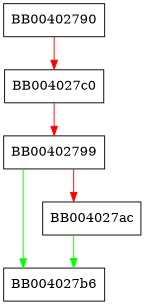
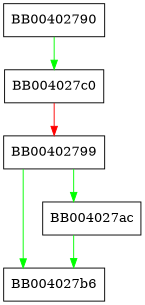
edge "BB00402790" -> "BB004027c0": color red -> green
edge "BB00402799" -> "BB004027ac": color red -> green
